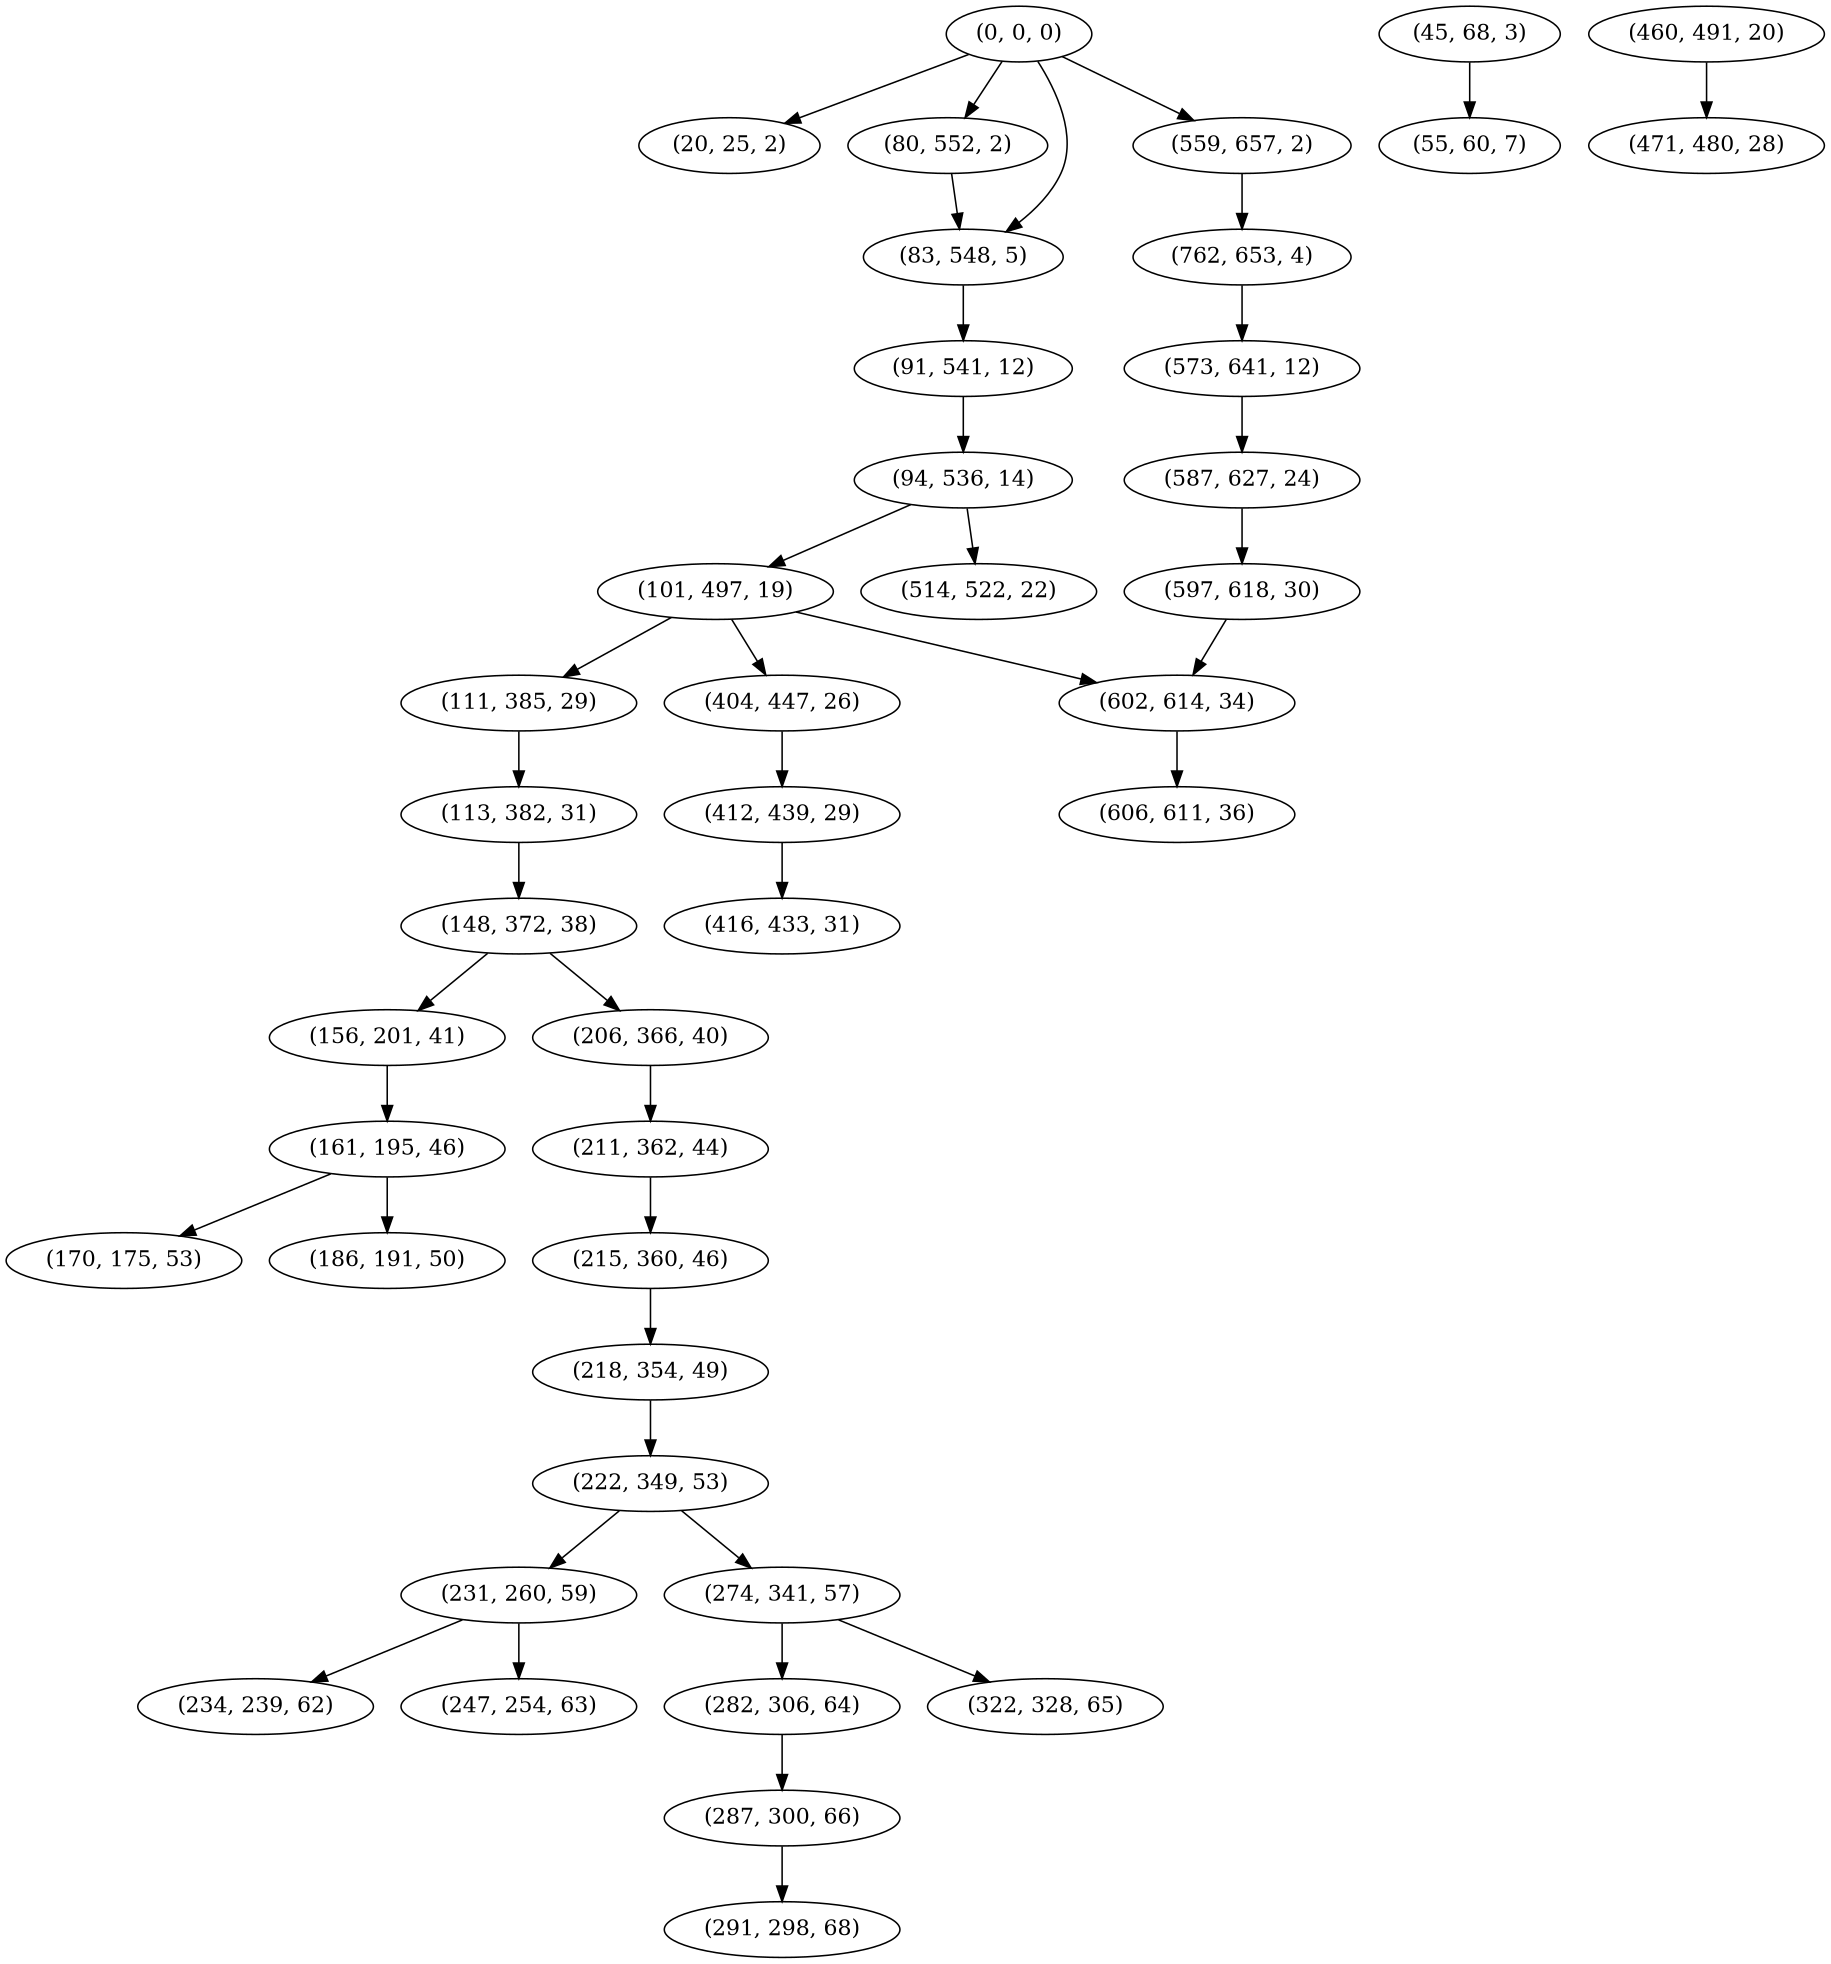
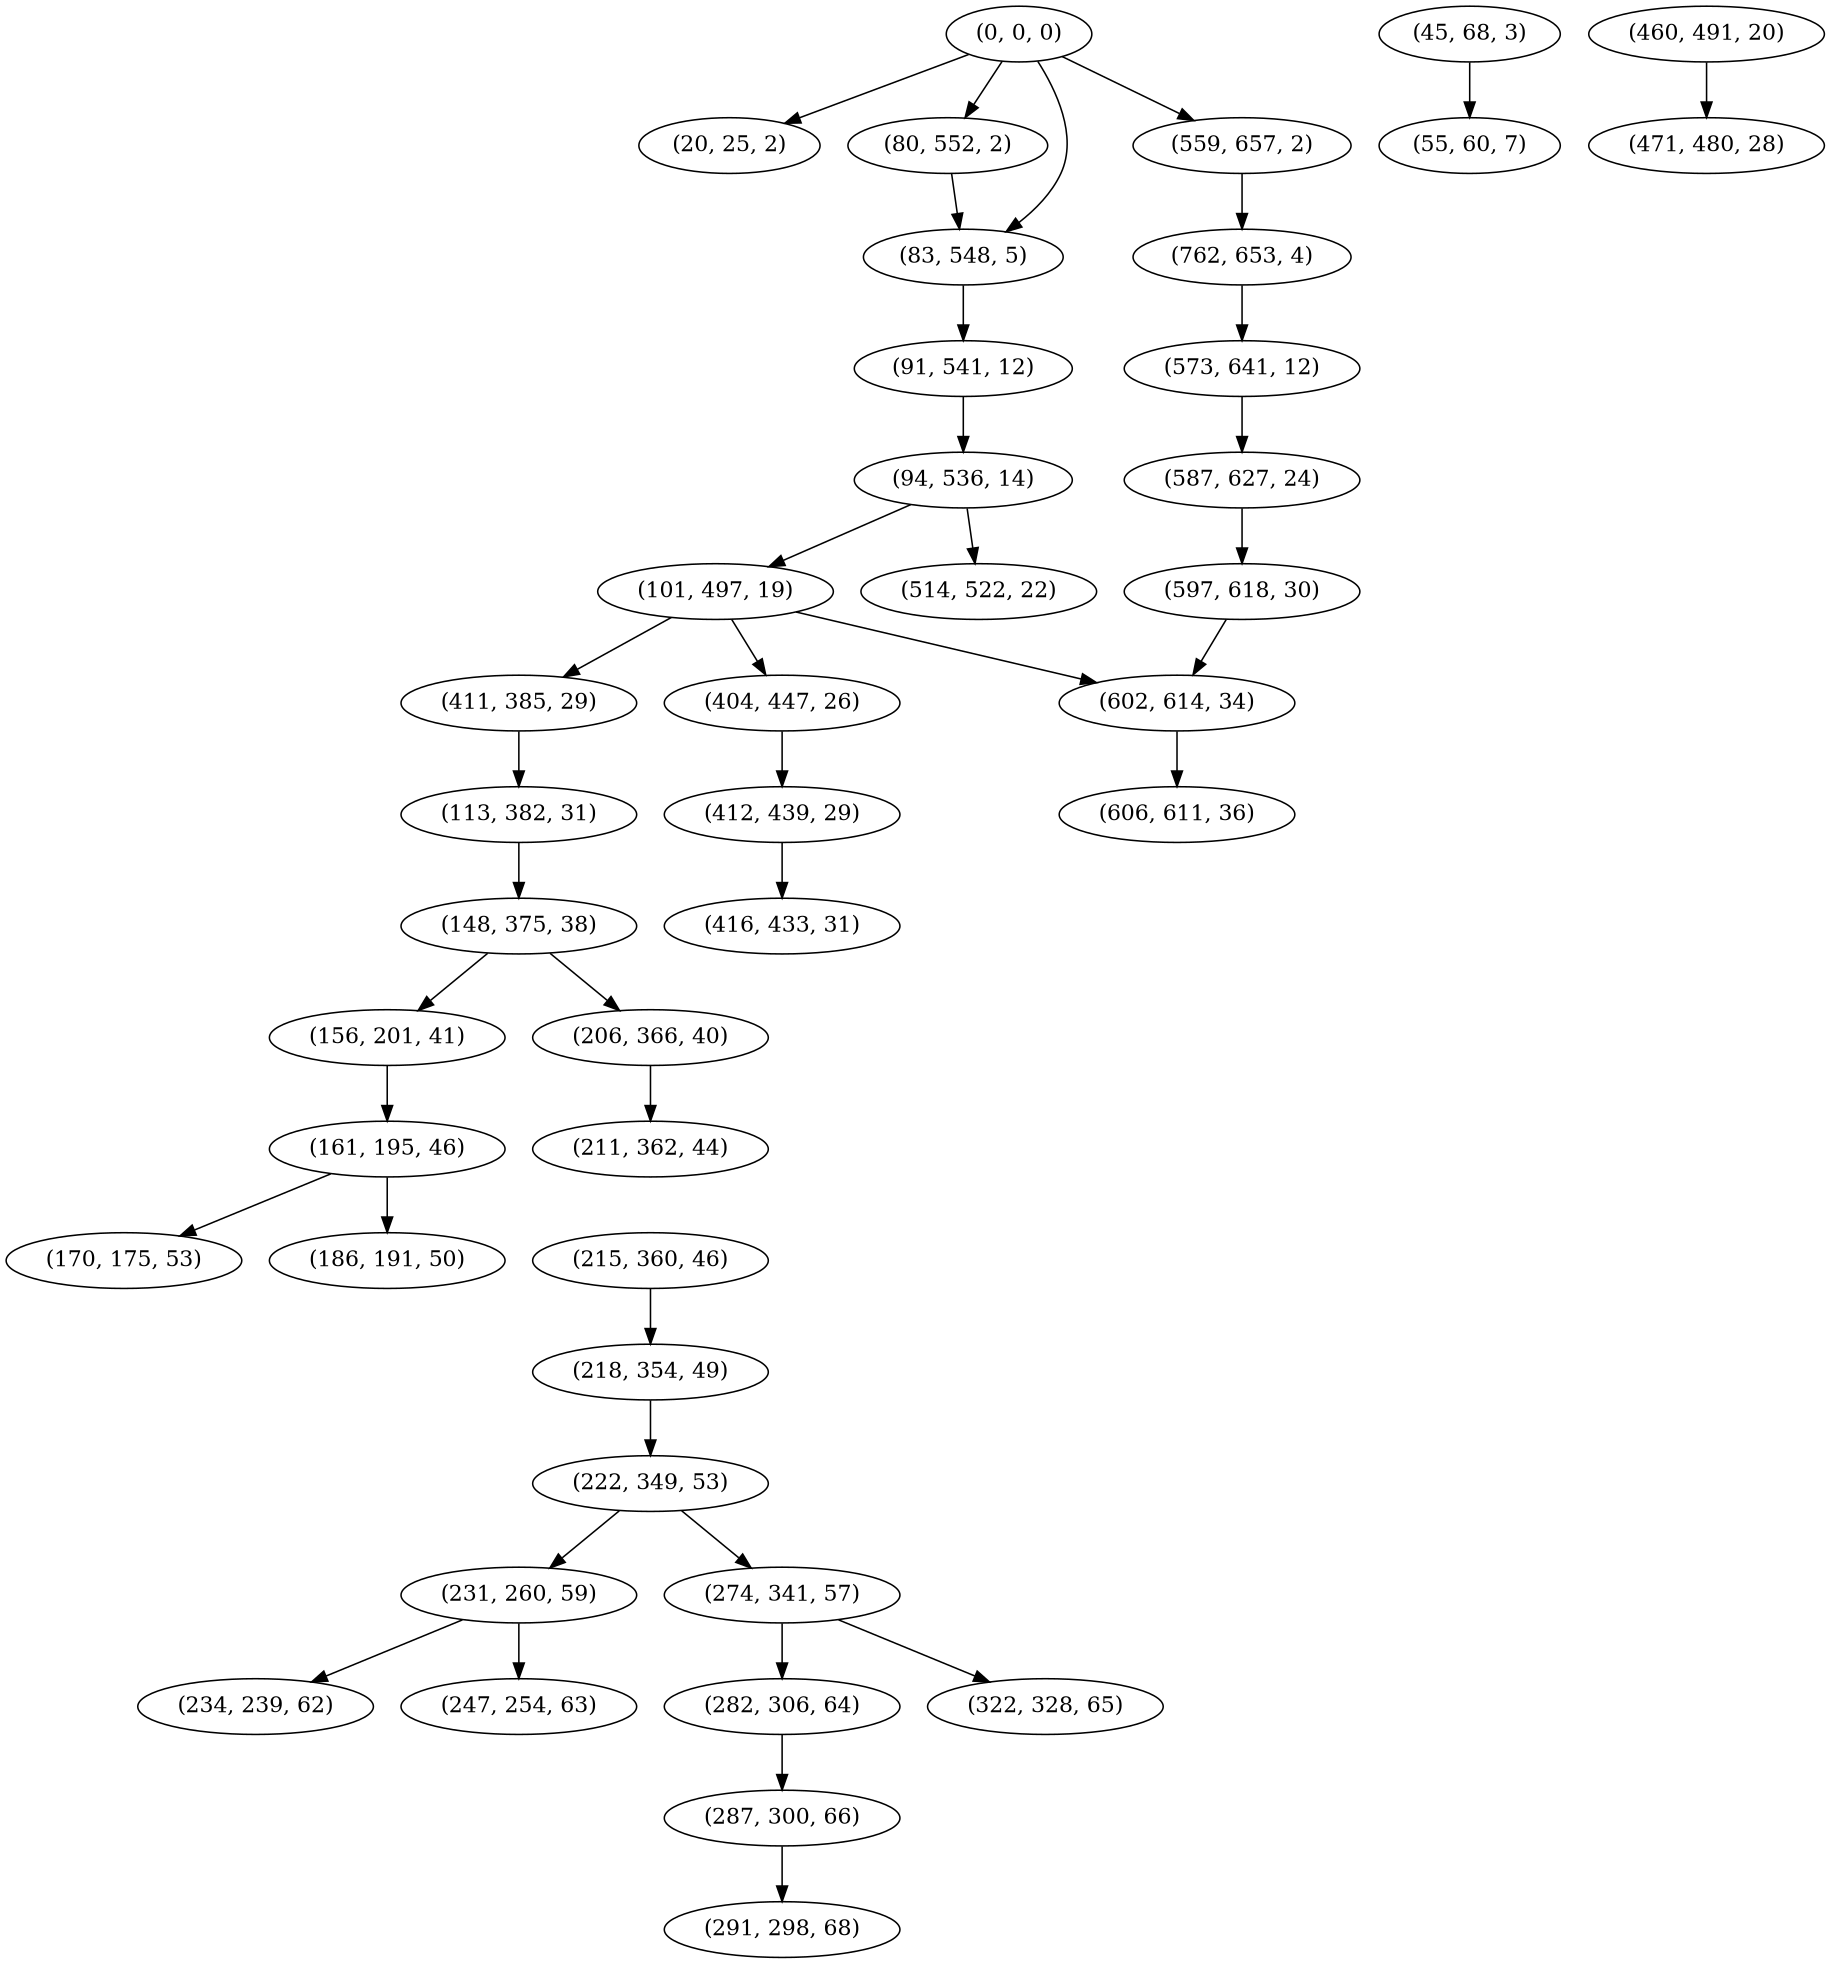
node "(111, 385, 29)": label "(111, 385, 29)" -> "(411, 385, 29)"
node "(148, 372, 38)": label "(148, 372, 38)" -> "(148, 375, 38)"
edge "(211, 362, 44)" -> "(215, 360, 46)": removed
